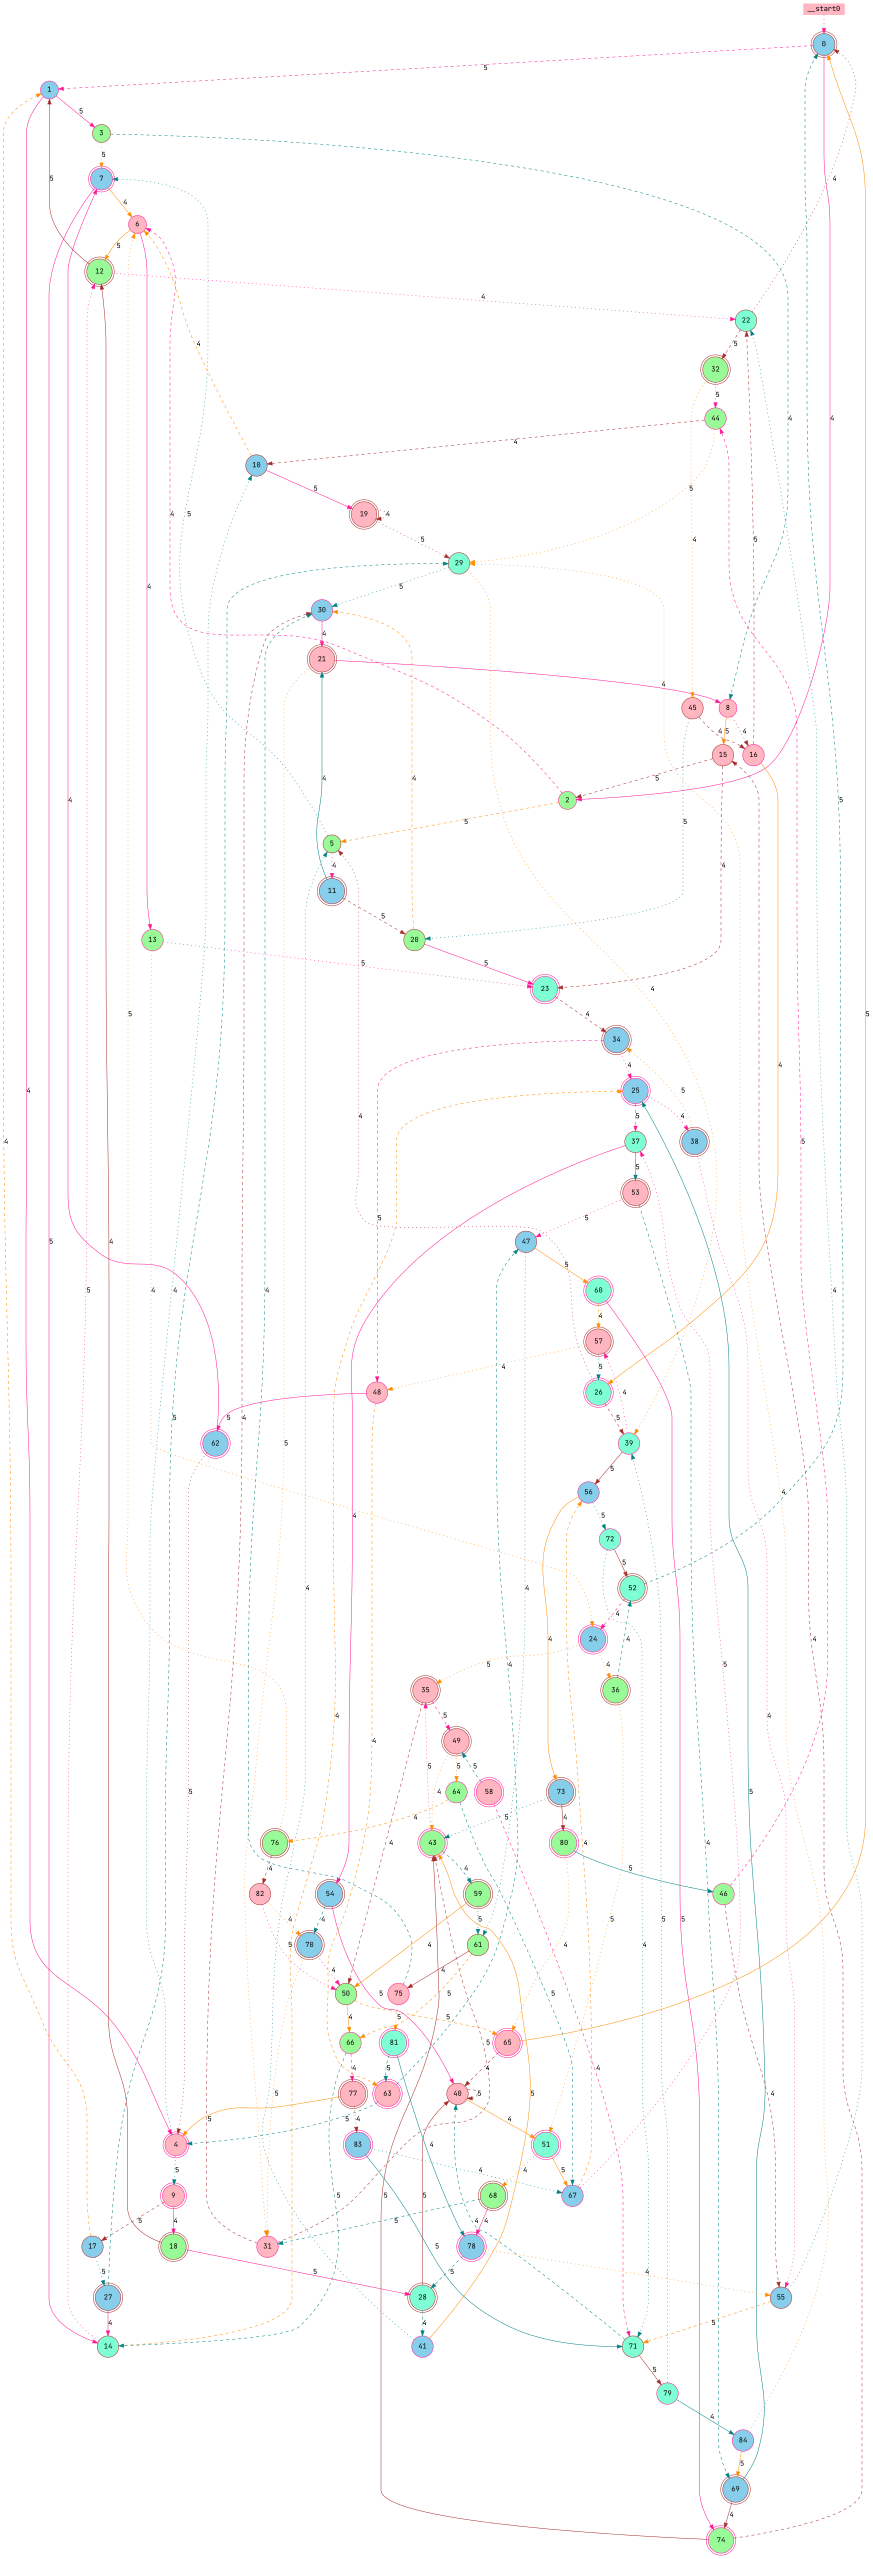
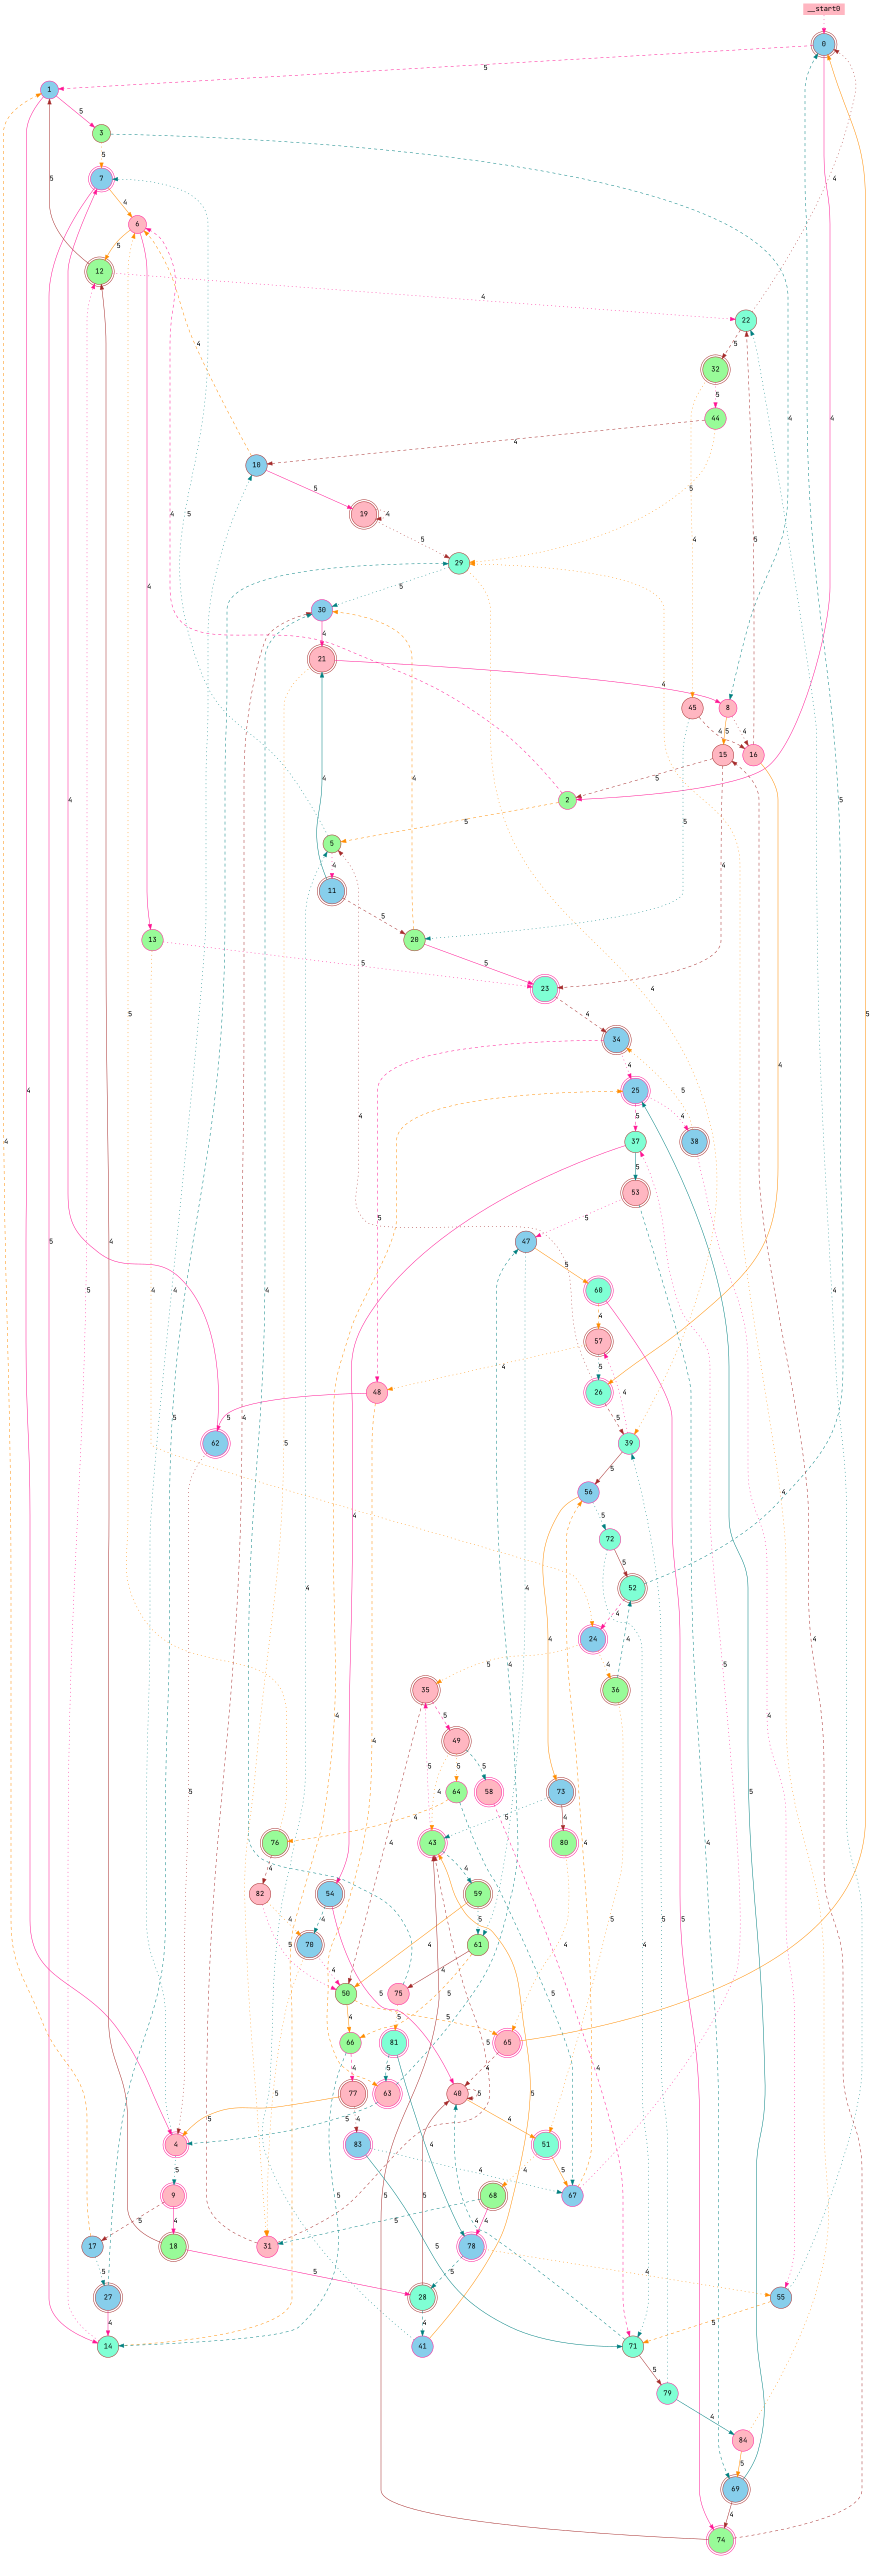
edge "58" -> "49": reversed
node "46": removed
node "84": fillcolor skyblue -> lightpink
